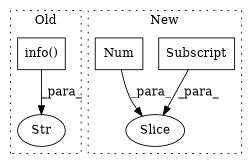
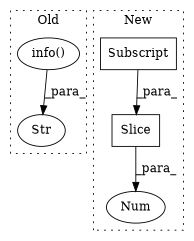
node "info()": shape box -> ellipse
node "Num": shape box -> ellipse
edge "Num" -> "Slice": reversed
node "Slice": shape ellipse -> box
